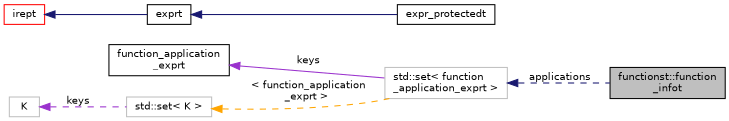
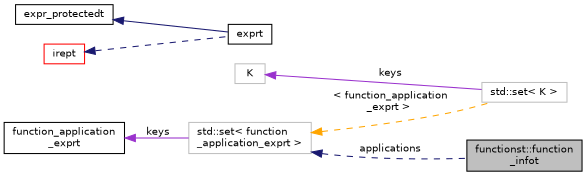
edge "exprt" -> "irept": style solid -> dashed
edge "expr_protectedt" -> "exprt": reversed
edge "std::set< K >" -> "K": style dashed -> solid
edge "std::set< function _application_exprt >" -> "std::set< K >": reversed
